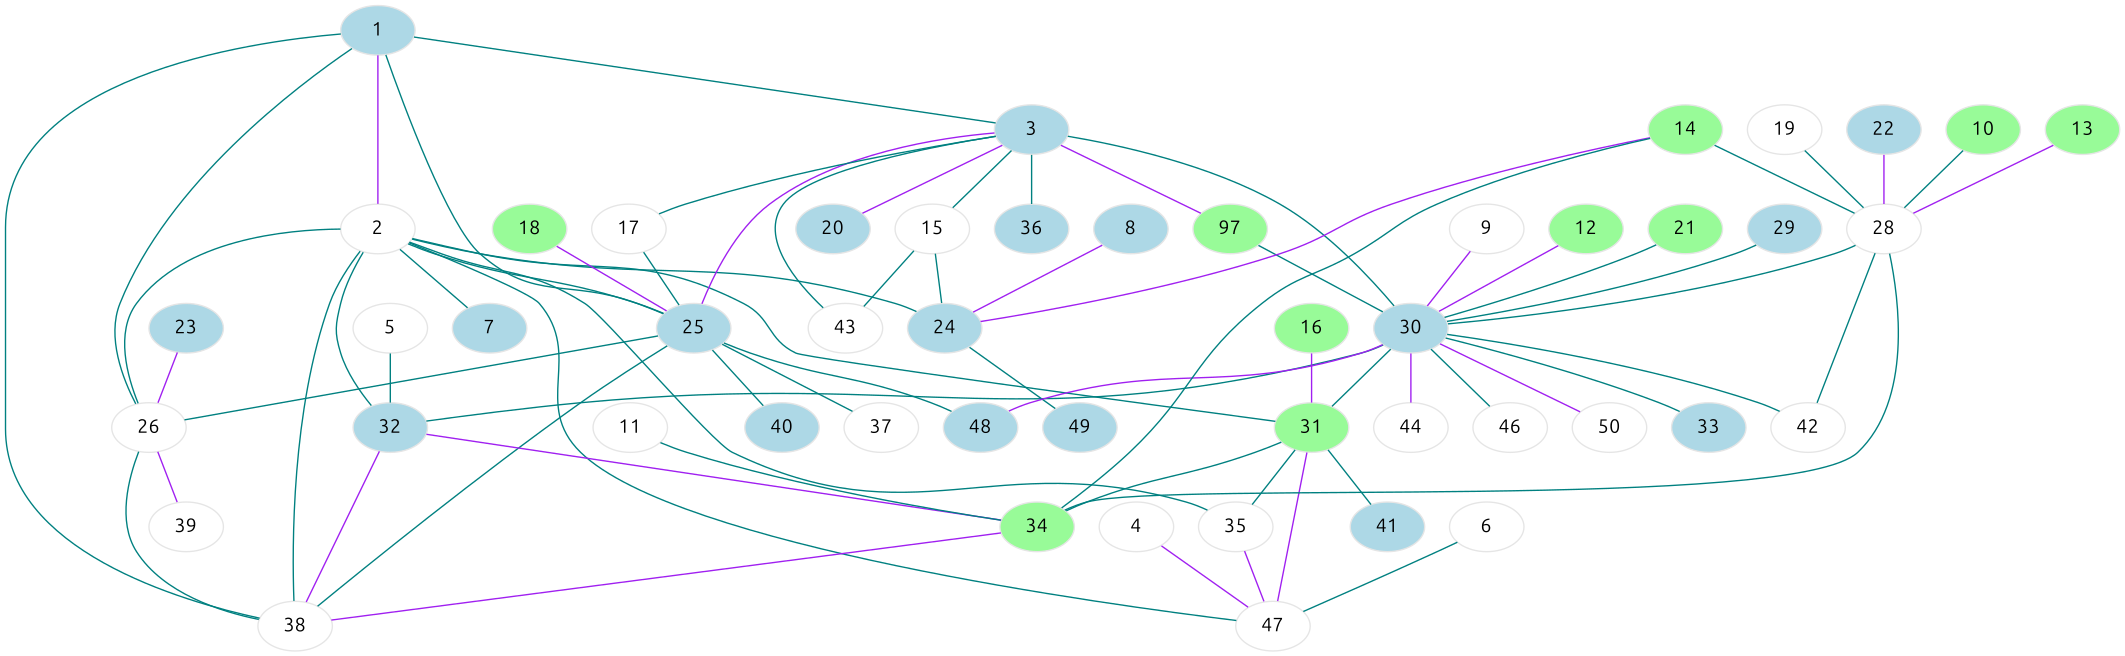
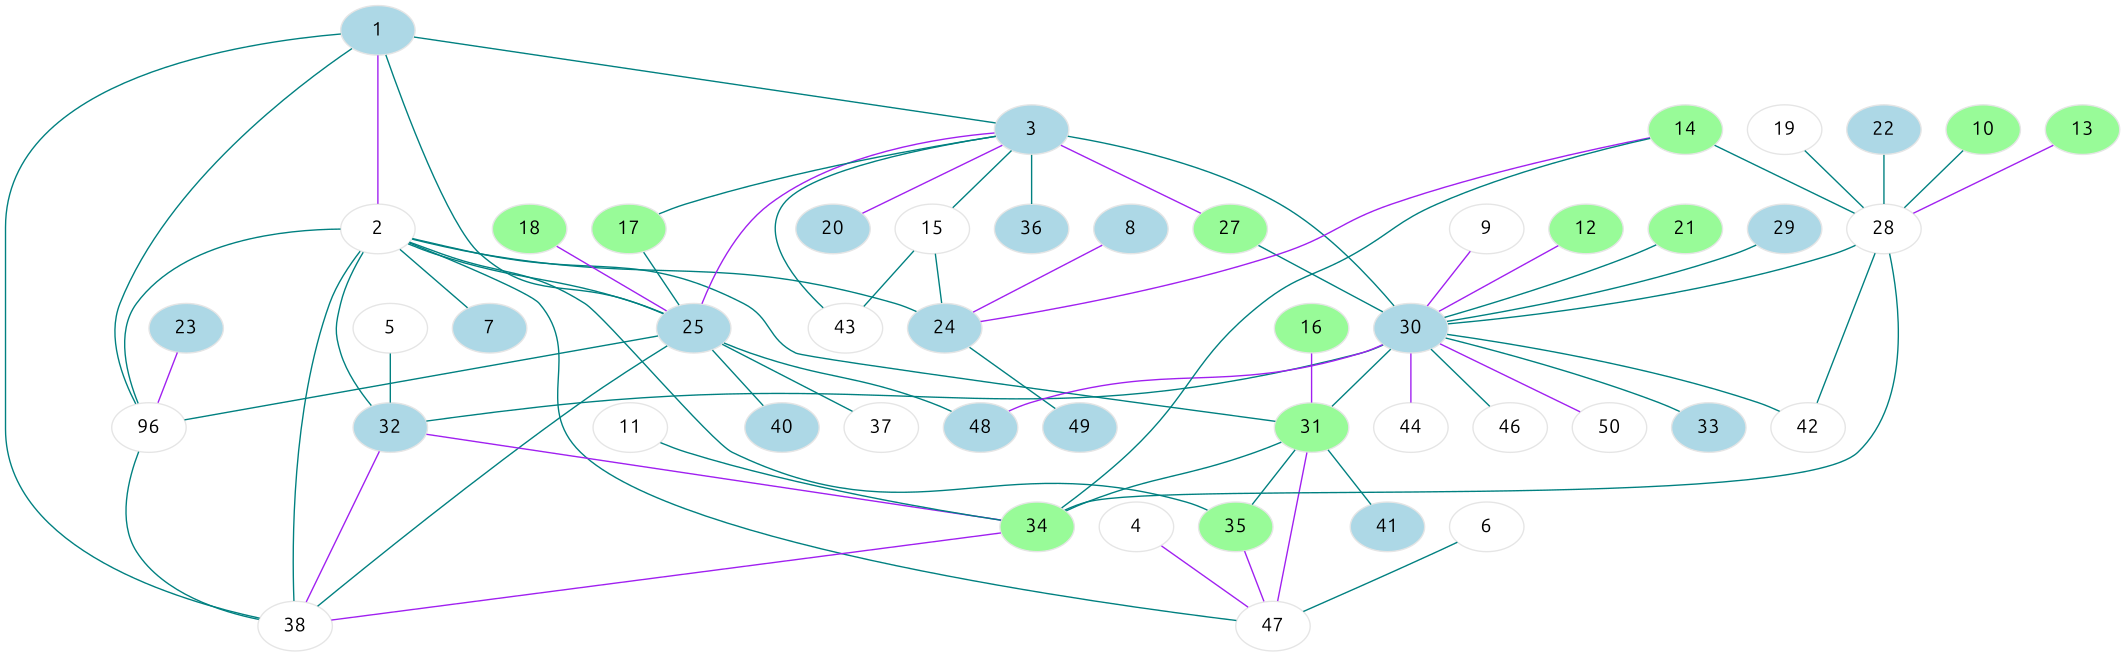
edge "22" -- "28": color purple -> teal
node "17": fillcolor white -> palegreen
node "97": label "97" -> "27"
node "26": label "26" -> "96"
node "39": removed
node "35": fillcolor white -> palegreen
